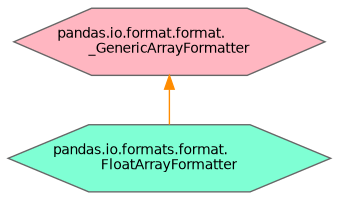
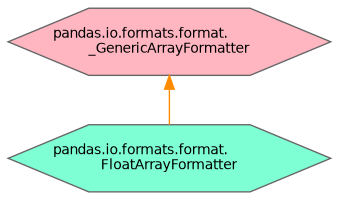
node "pandas.io.format.format. _GenericArrayFormatter": label "pandas.io.format.format. _GenericArrayFormatter" -> "pandas.io.formats.format. _GenericArrayFormatter"
